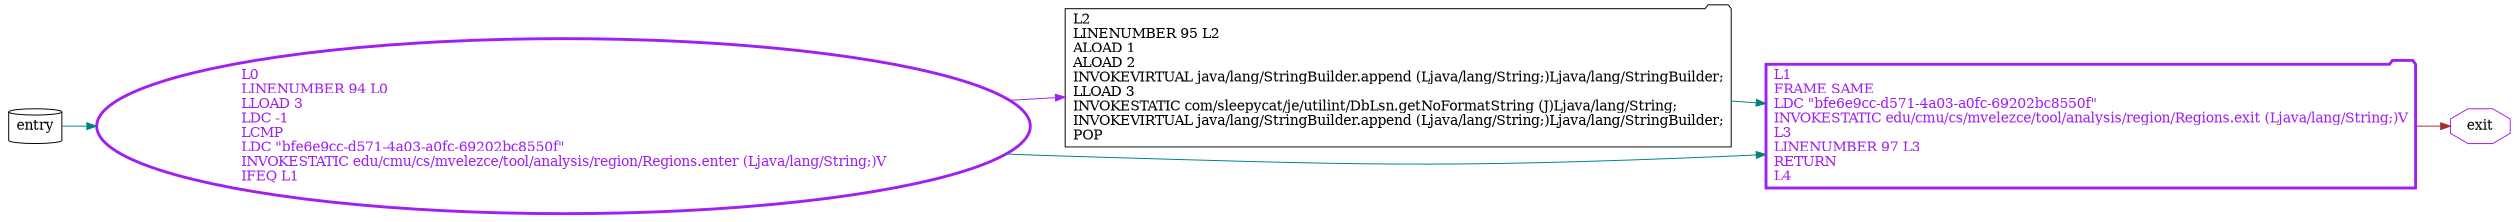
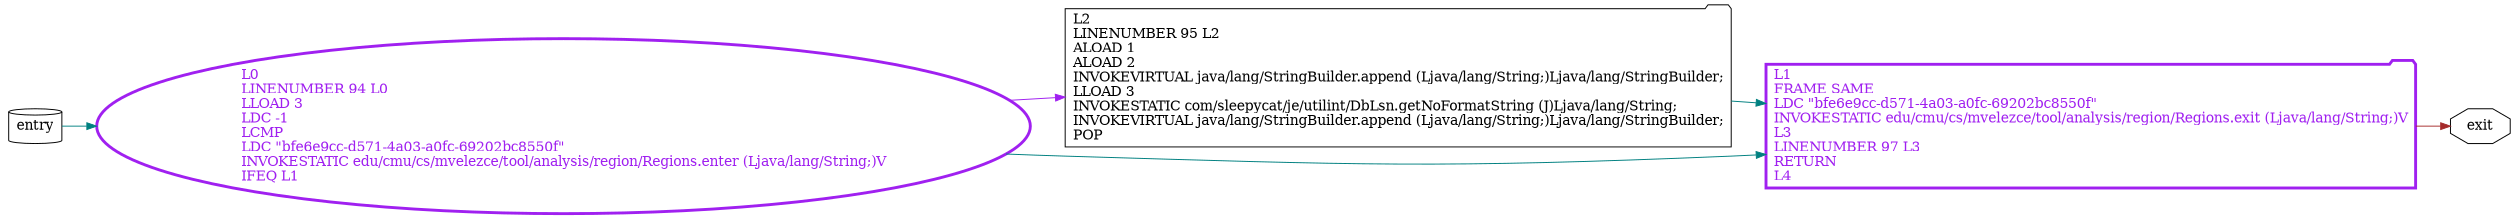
node "exit": color purple -> black
